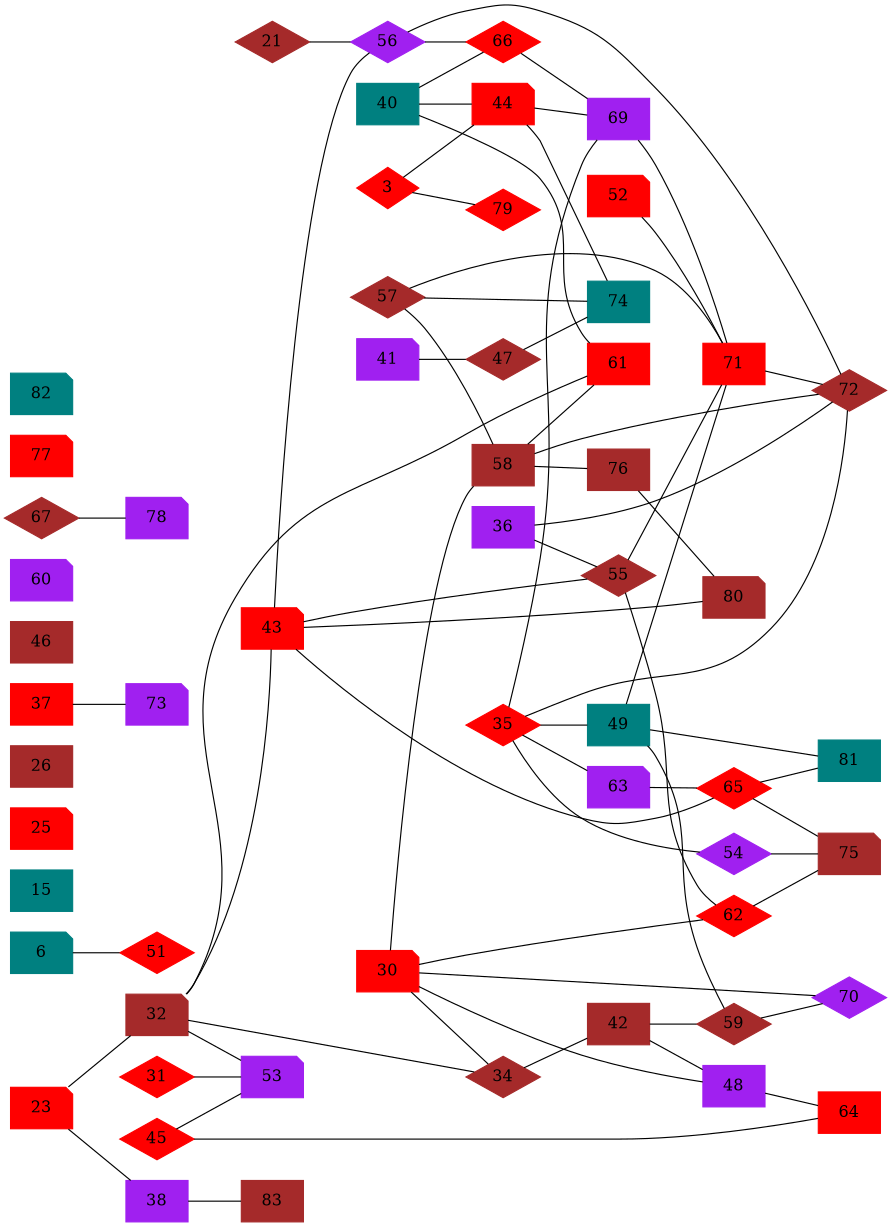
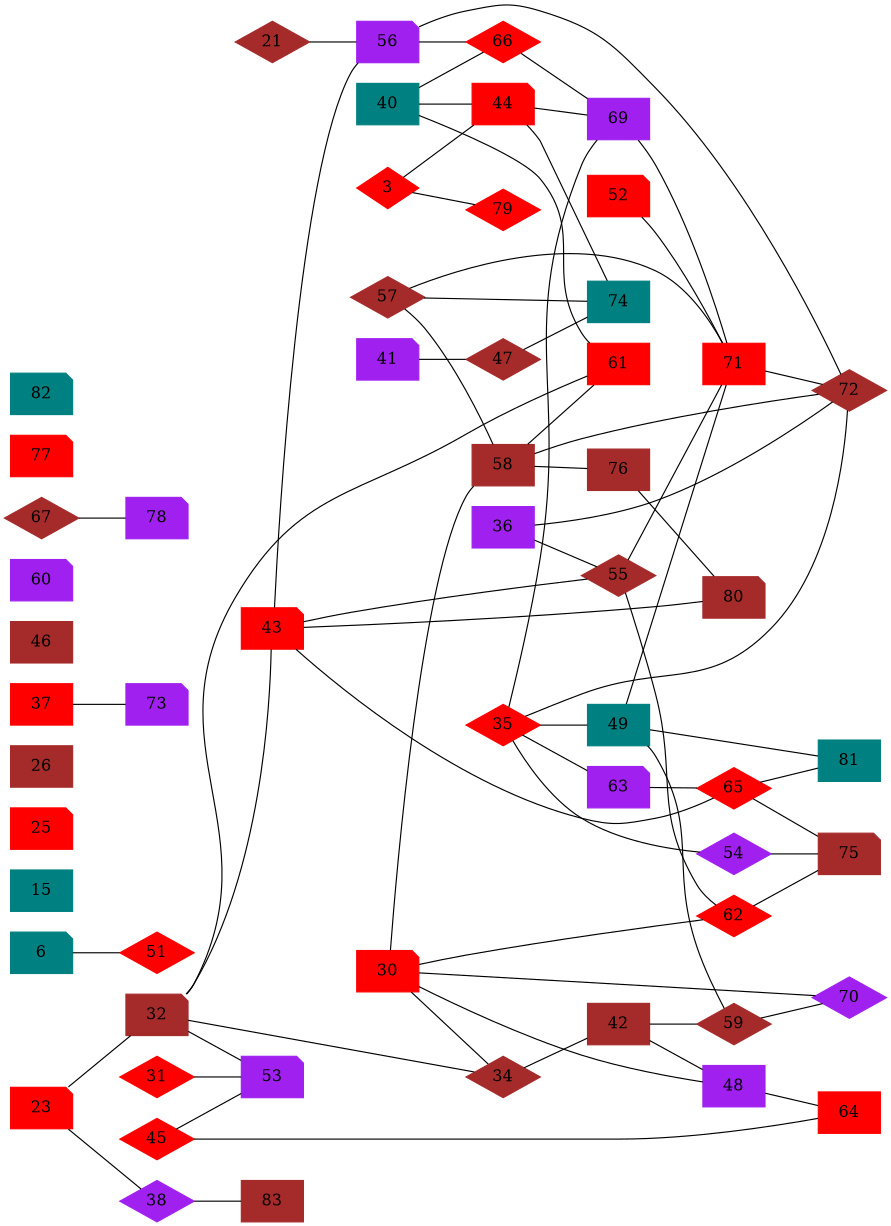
node "56": shape diamond -> note
node "38": shape box -> diamond
